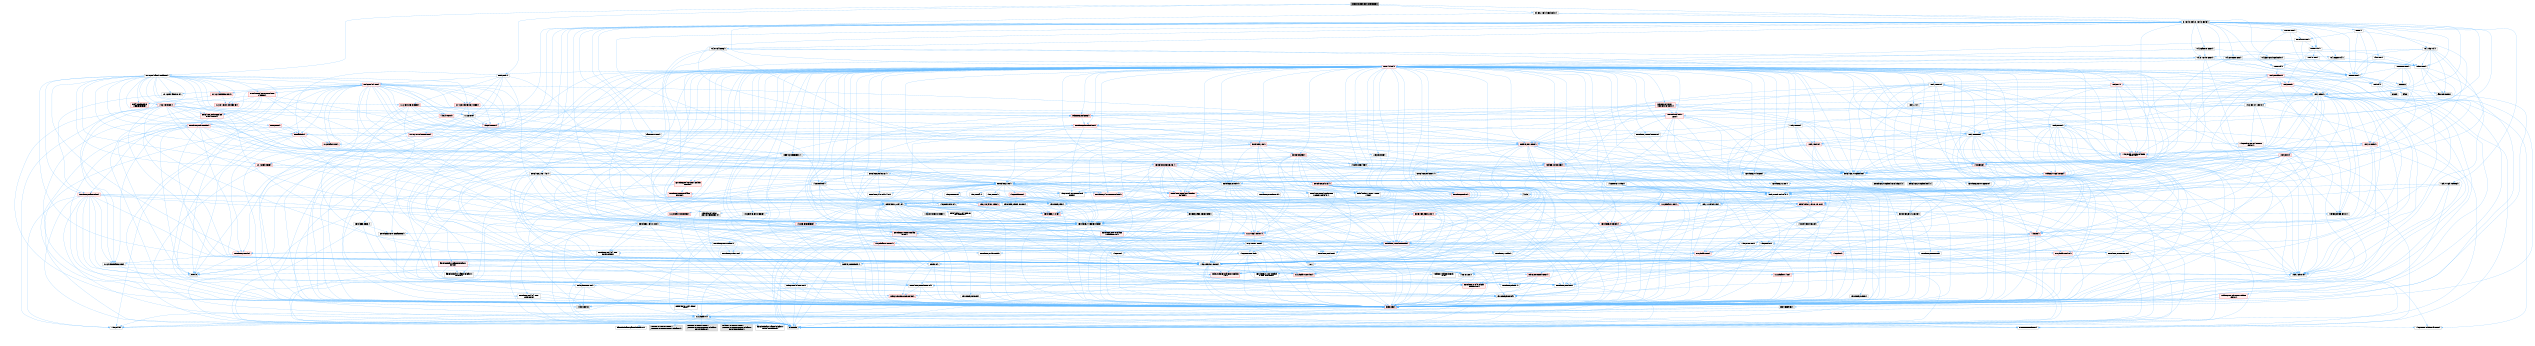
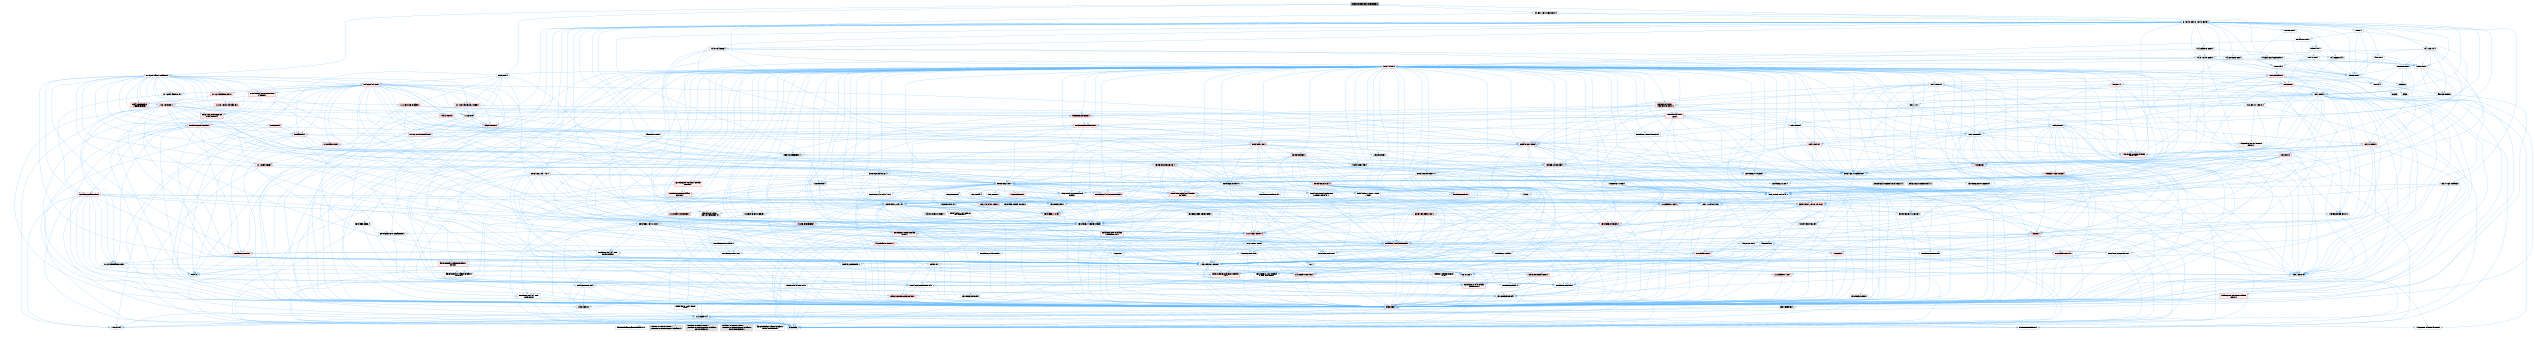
edge "Stats/Stats.h" -> "HAL/PlatformTLS.h": now "CoreGlobals.h" -> "HAL/PlatformTLS.h"
